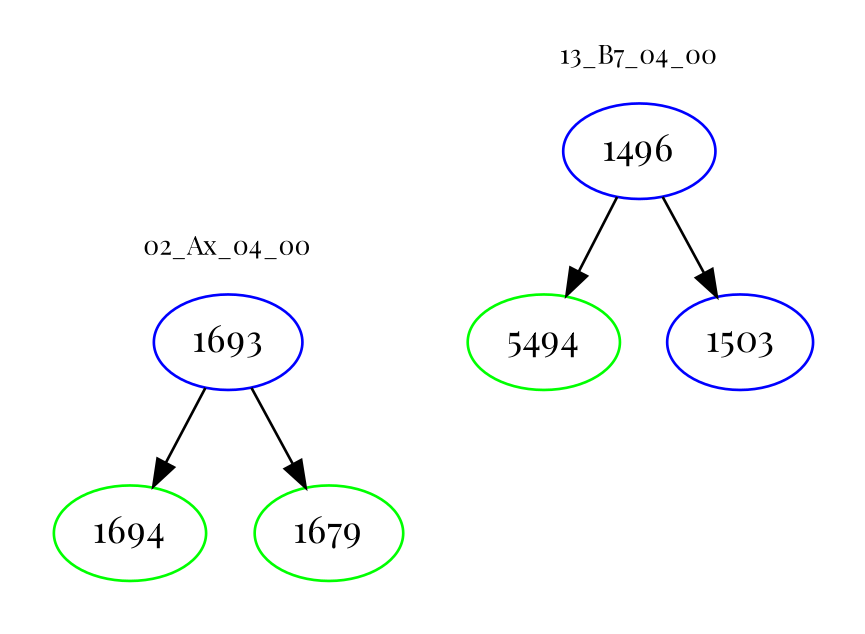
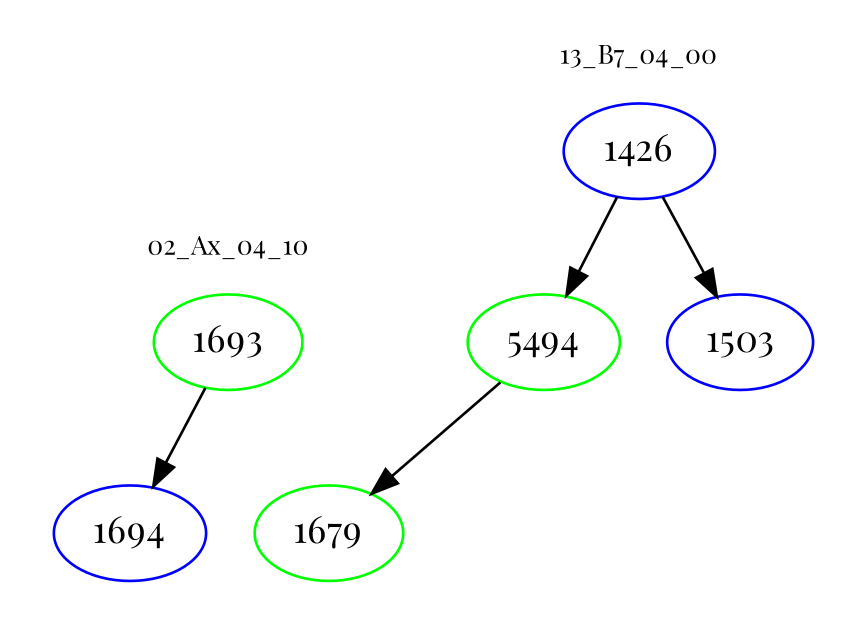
node "1496": label "1496" -> "1426"
cluster "02_Ax_04_00": label "02_Ax_04_00" -> "02_Ax_04_10"
node "1693": color blue -> green
edge "1693" -> "1679": now "5494" -> "1679"
node "1694": color green -> blue
